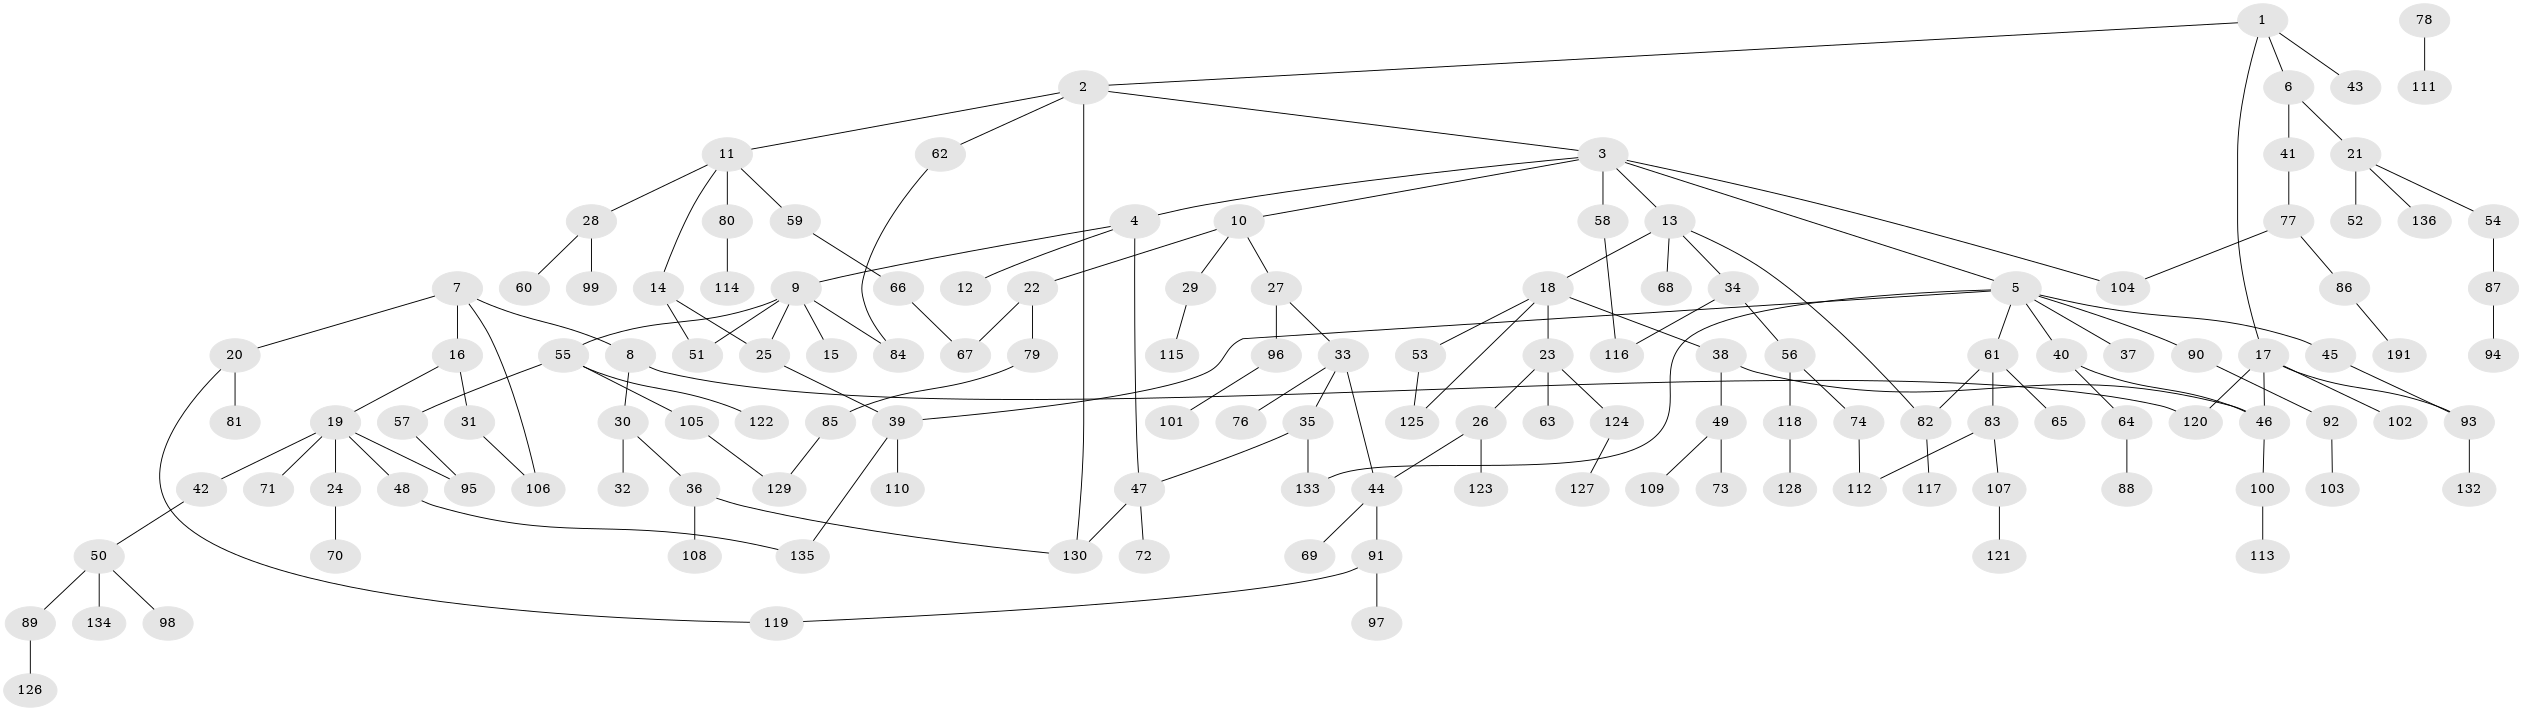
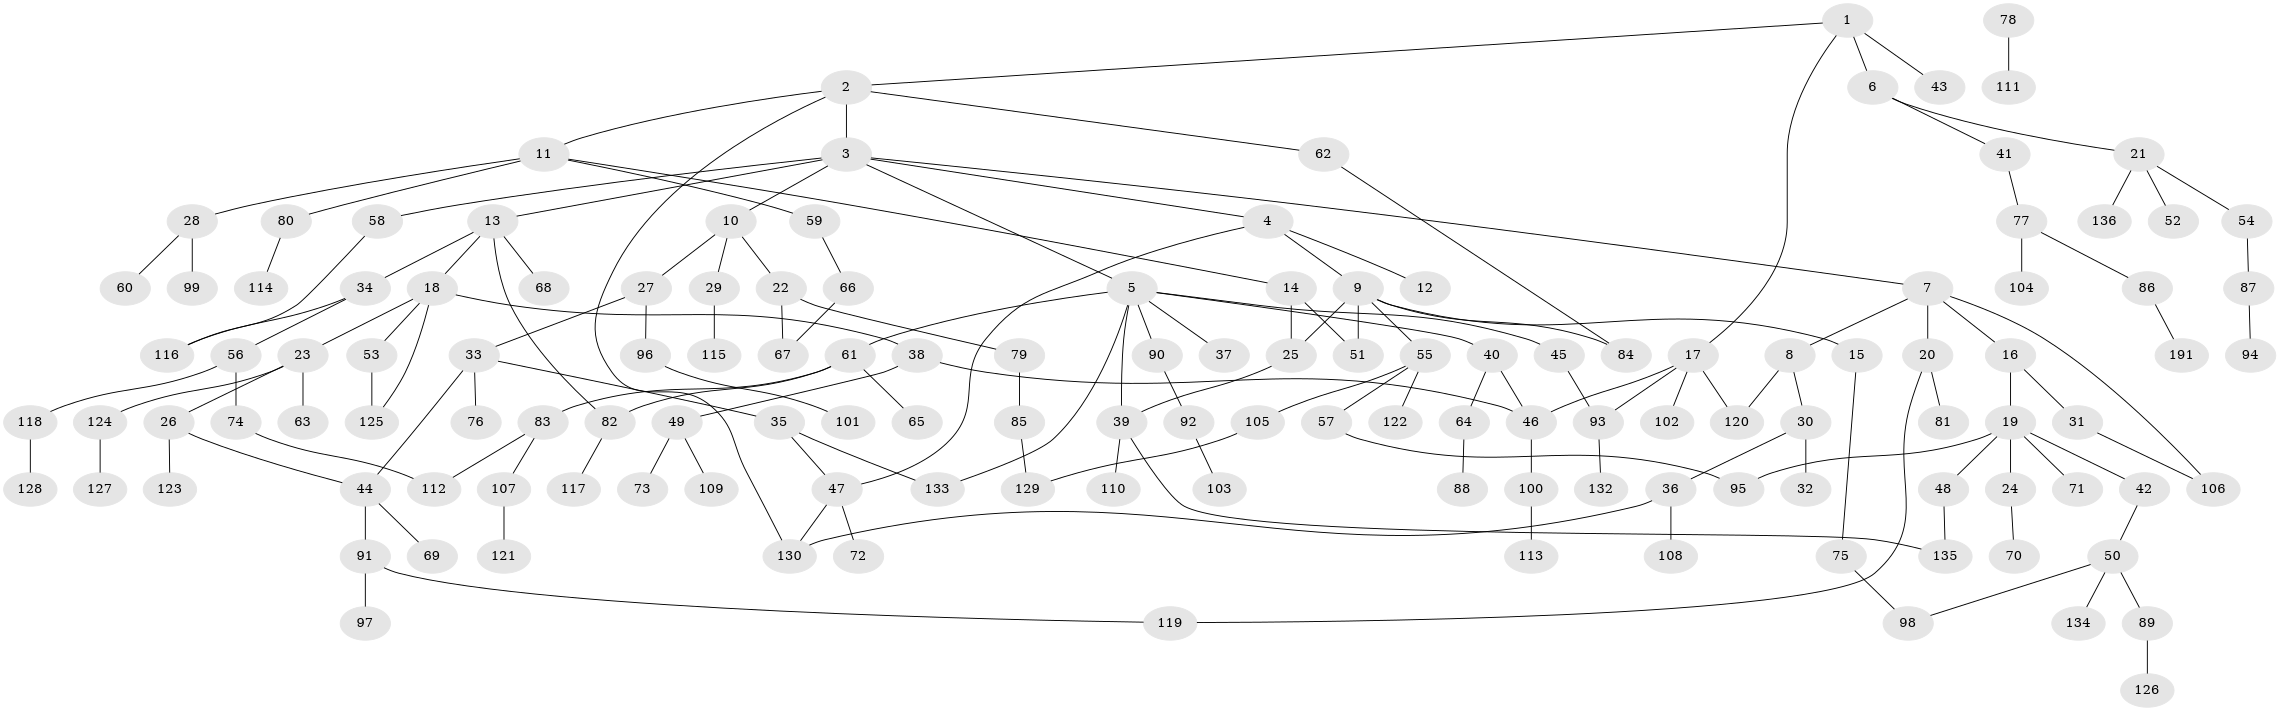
edge "3" -- "104": now "3" -- "7"
node "75": added
